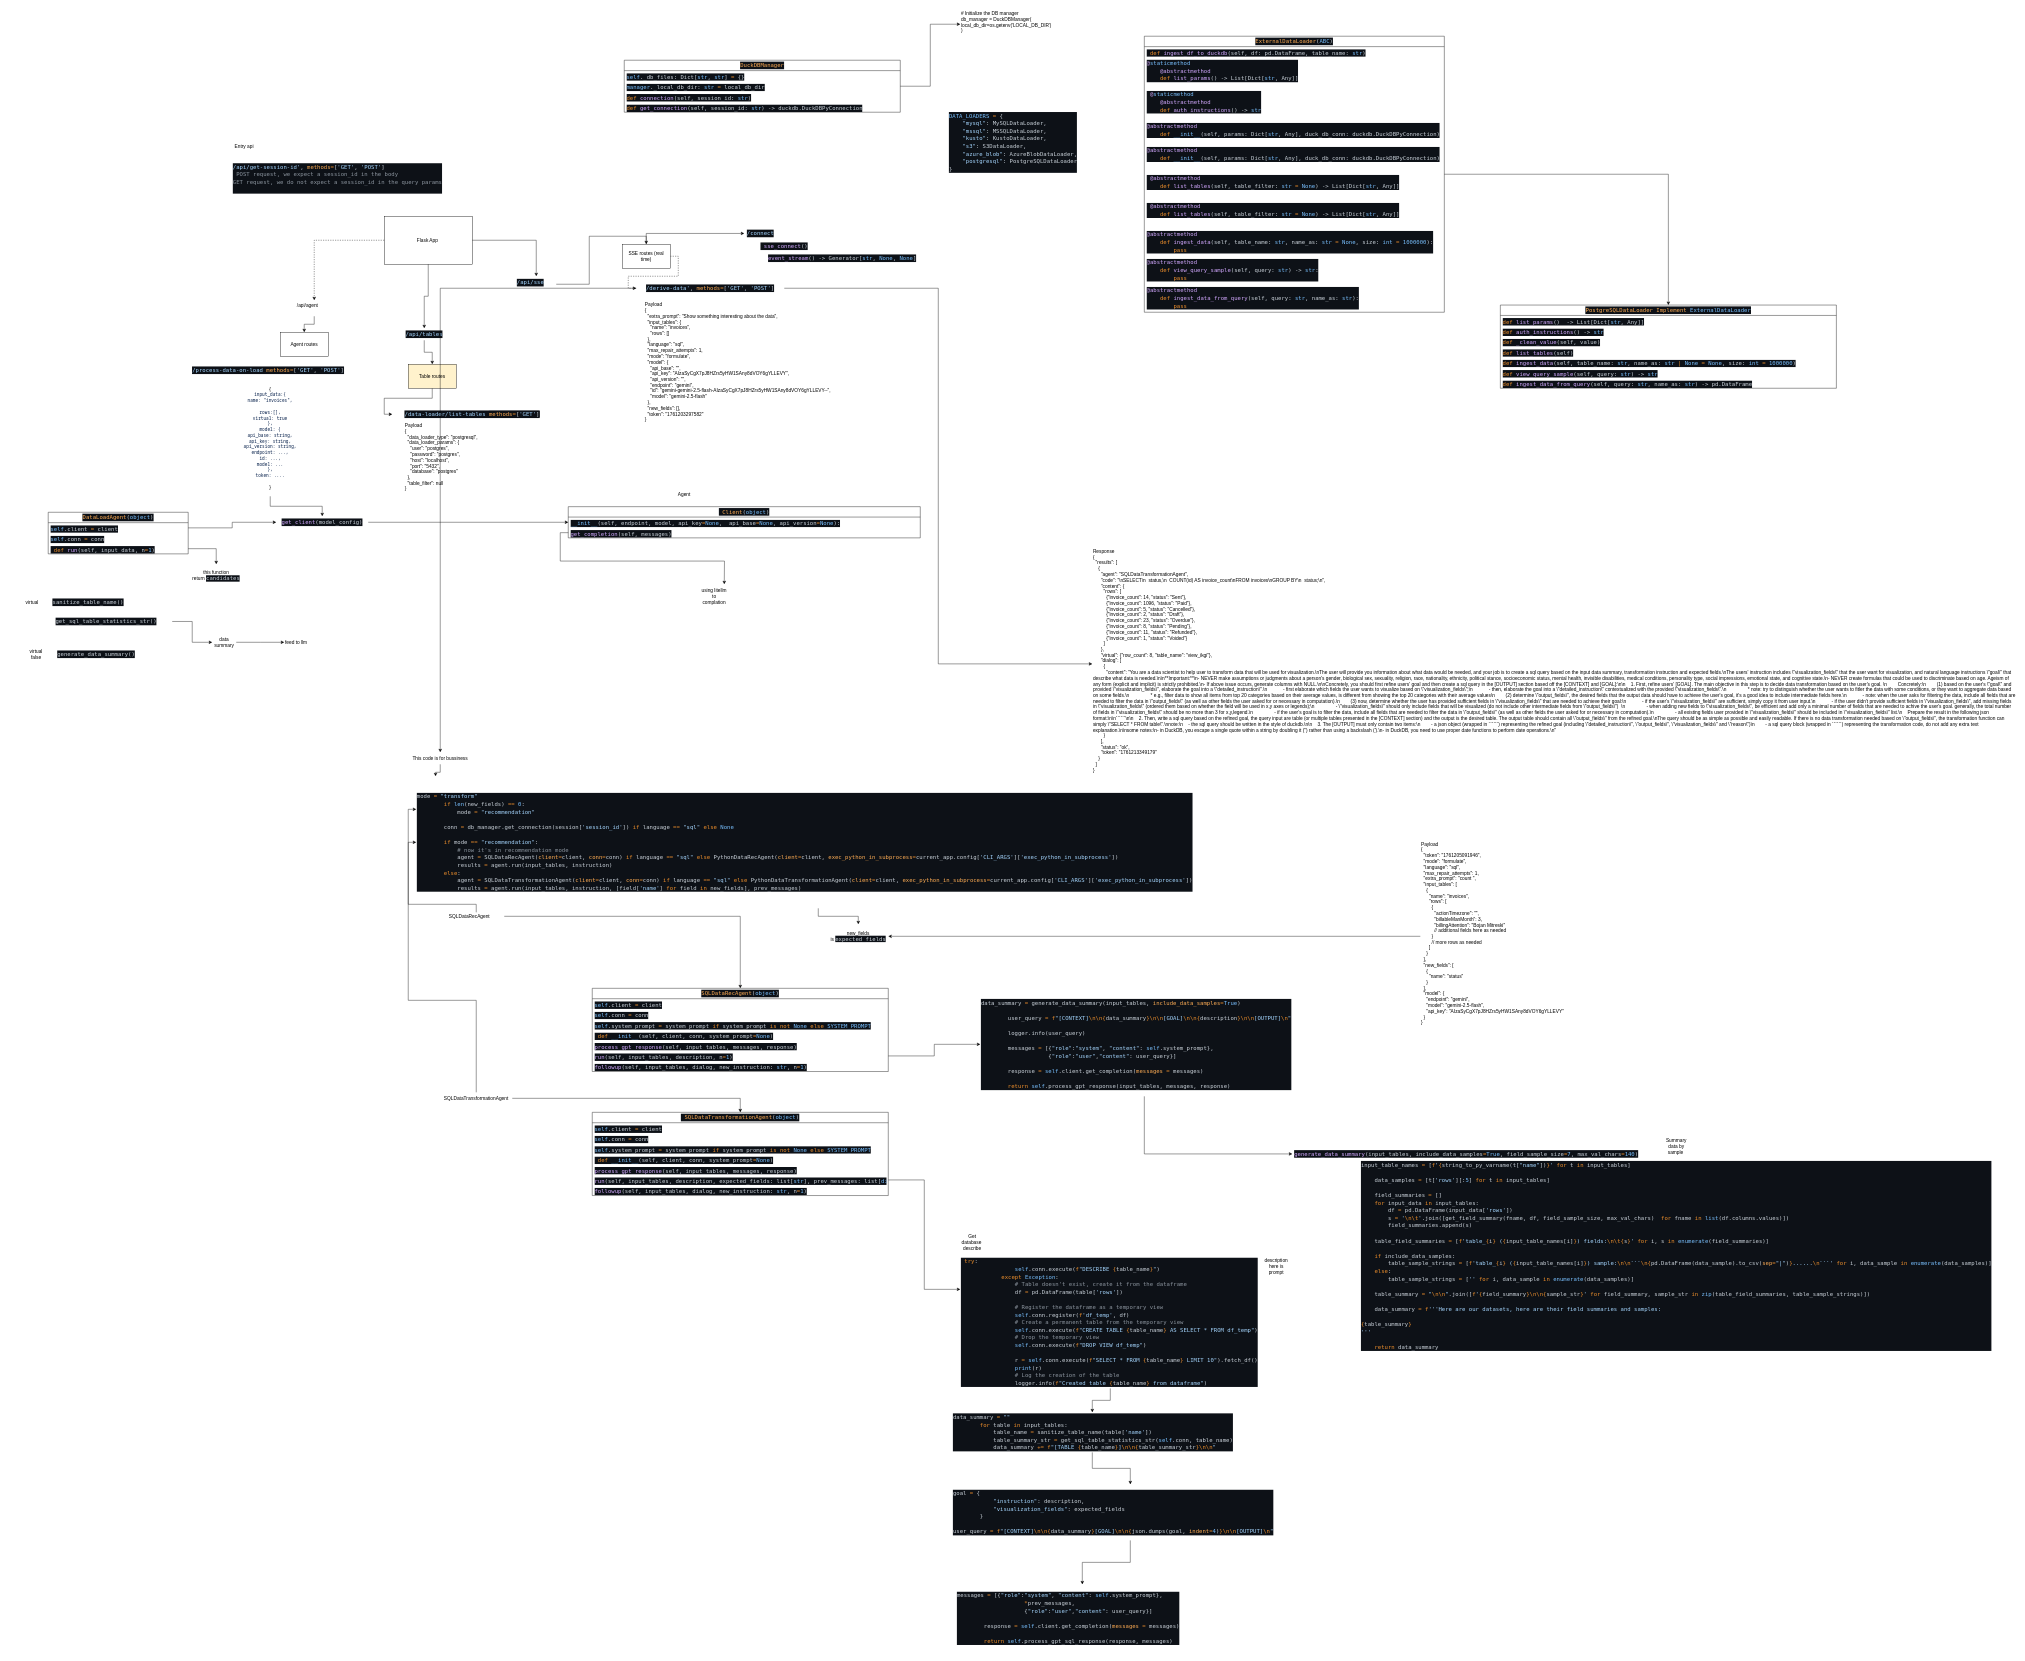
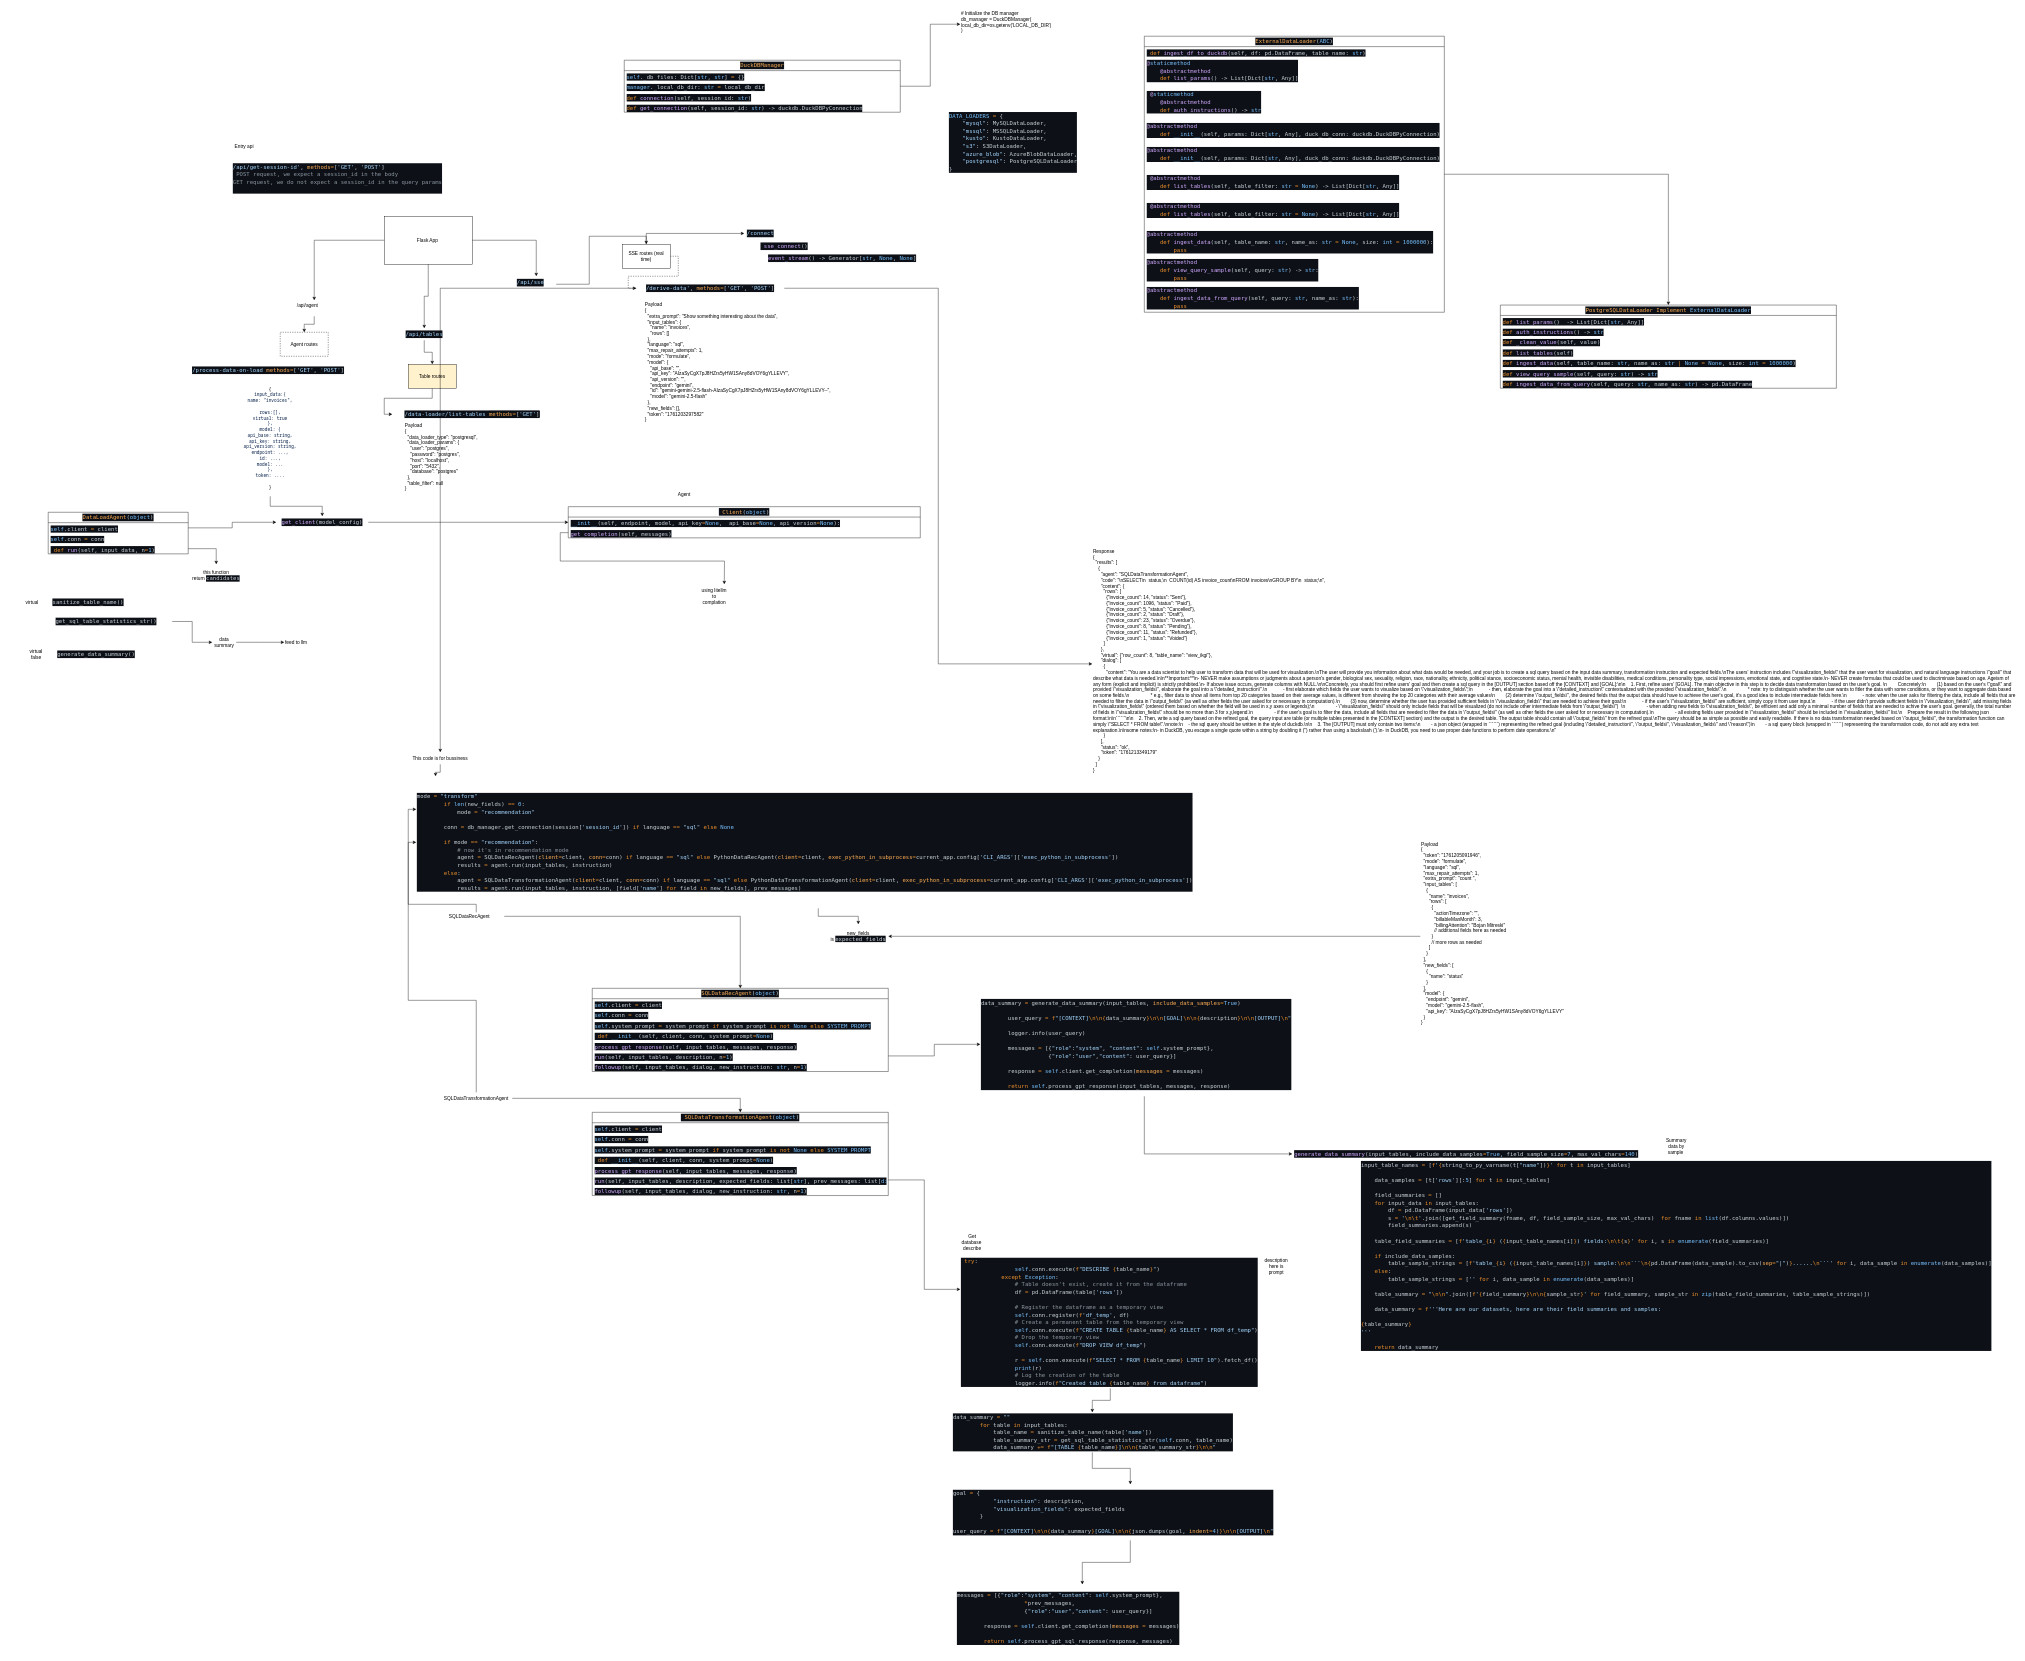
edge "Flask App" -> "/api/agent": style dashed -> solid
node "Agent routes": style solid -> dashed
